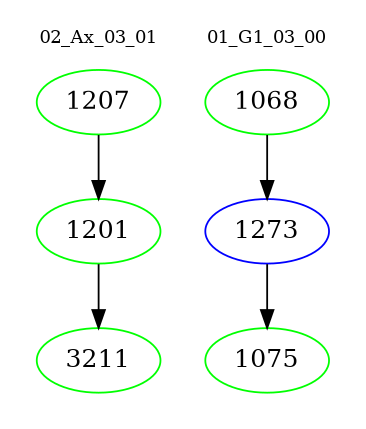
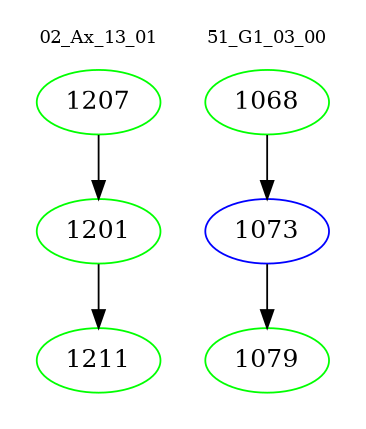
cluster "02_Ax_03_01": label "02_Ax_03_01" -> "02_Ax_13_01"
cluster "01_G1_03_00": label "01_G1_03_00" -> "51_G1_03_00"
node "1273": label "1273" -> "1073"
node "3211": label "3211" -> "1211"
node "1075": label "1075" -> "1079"
